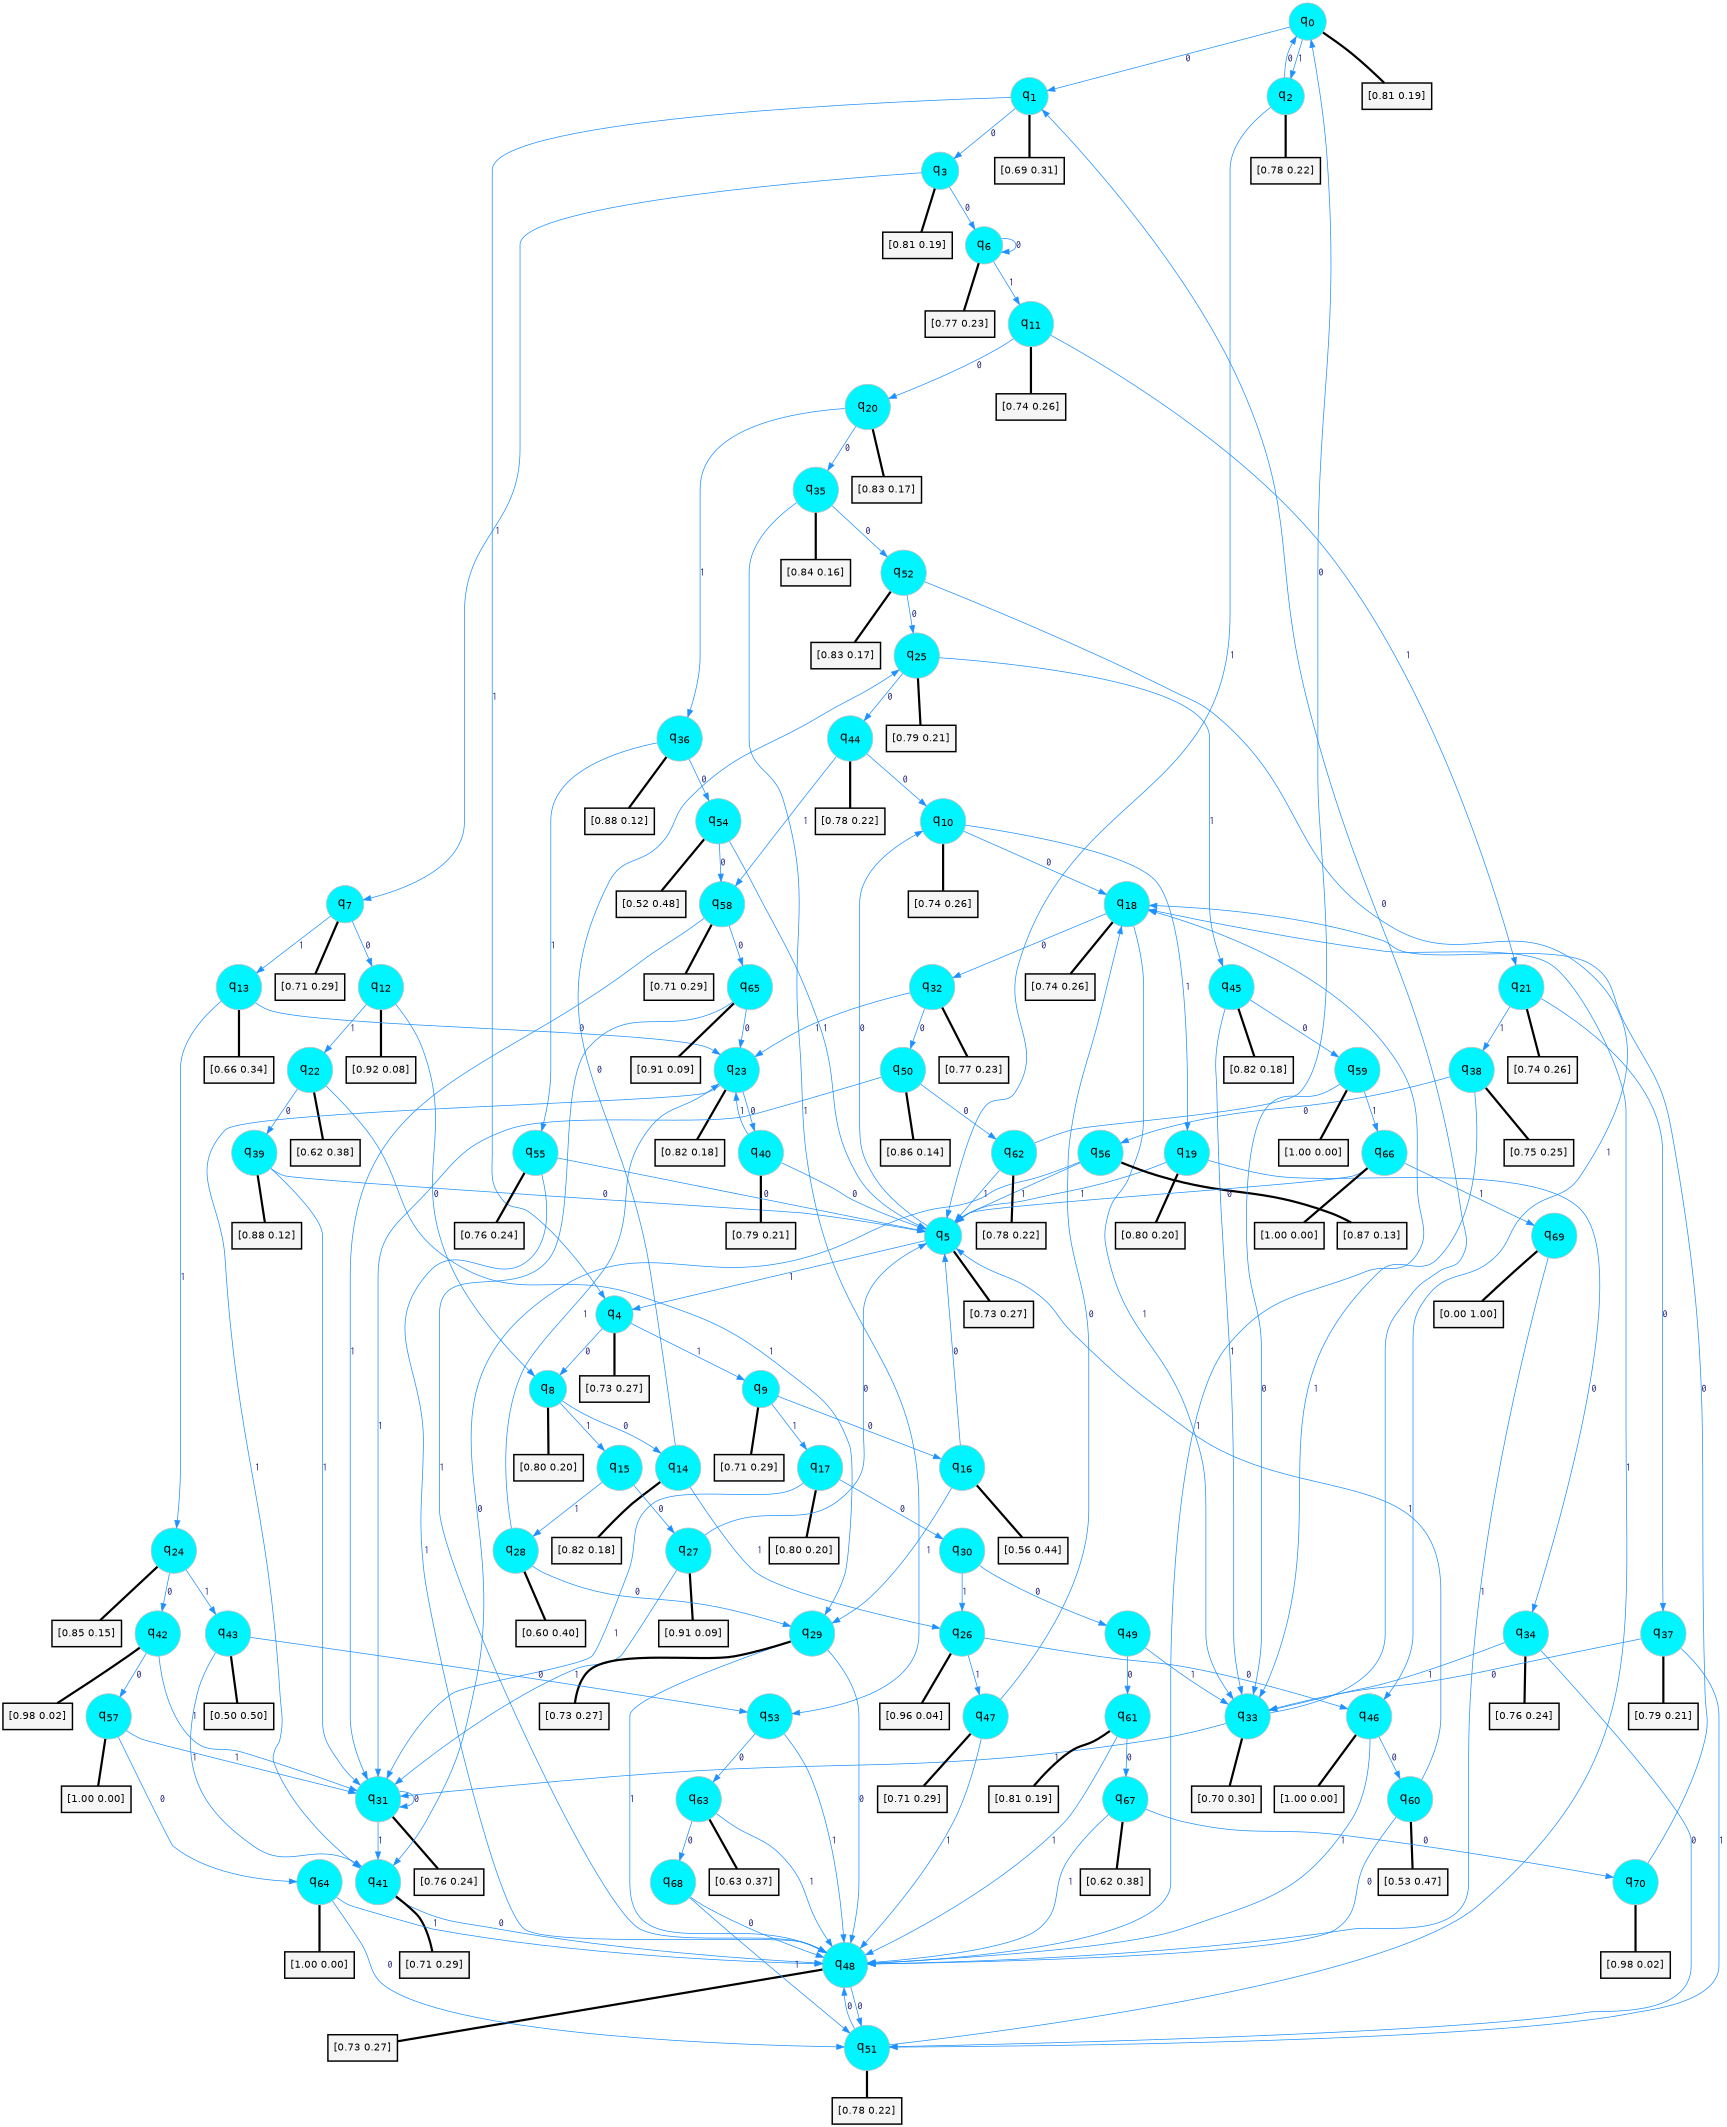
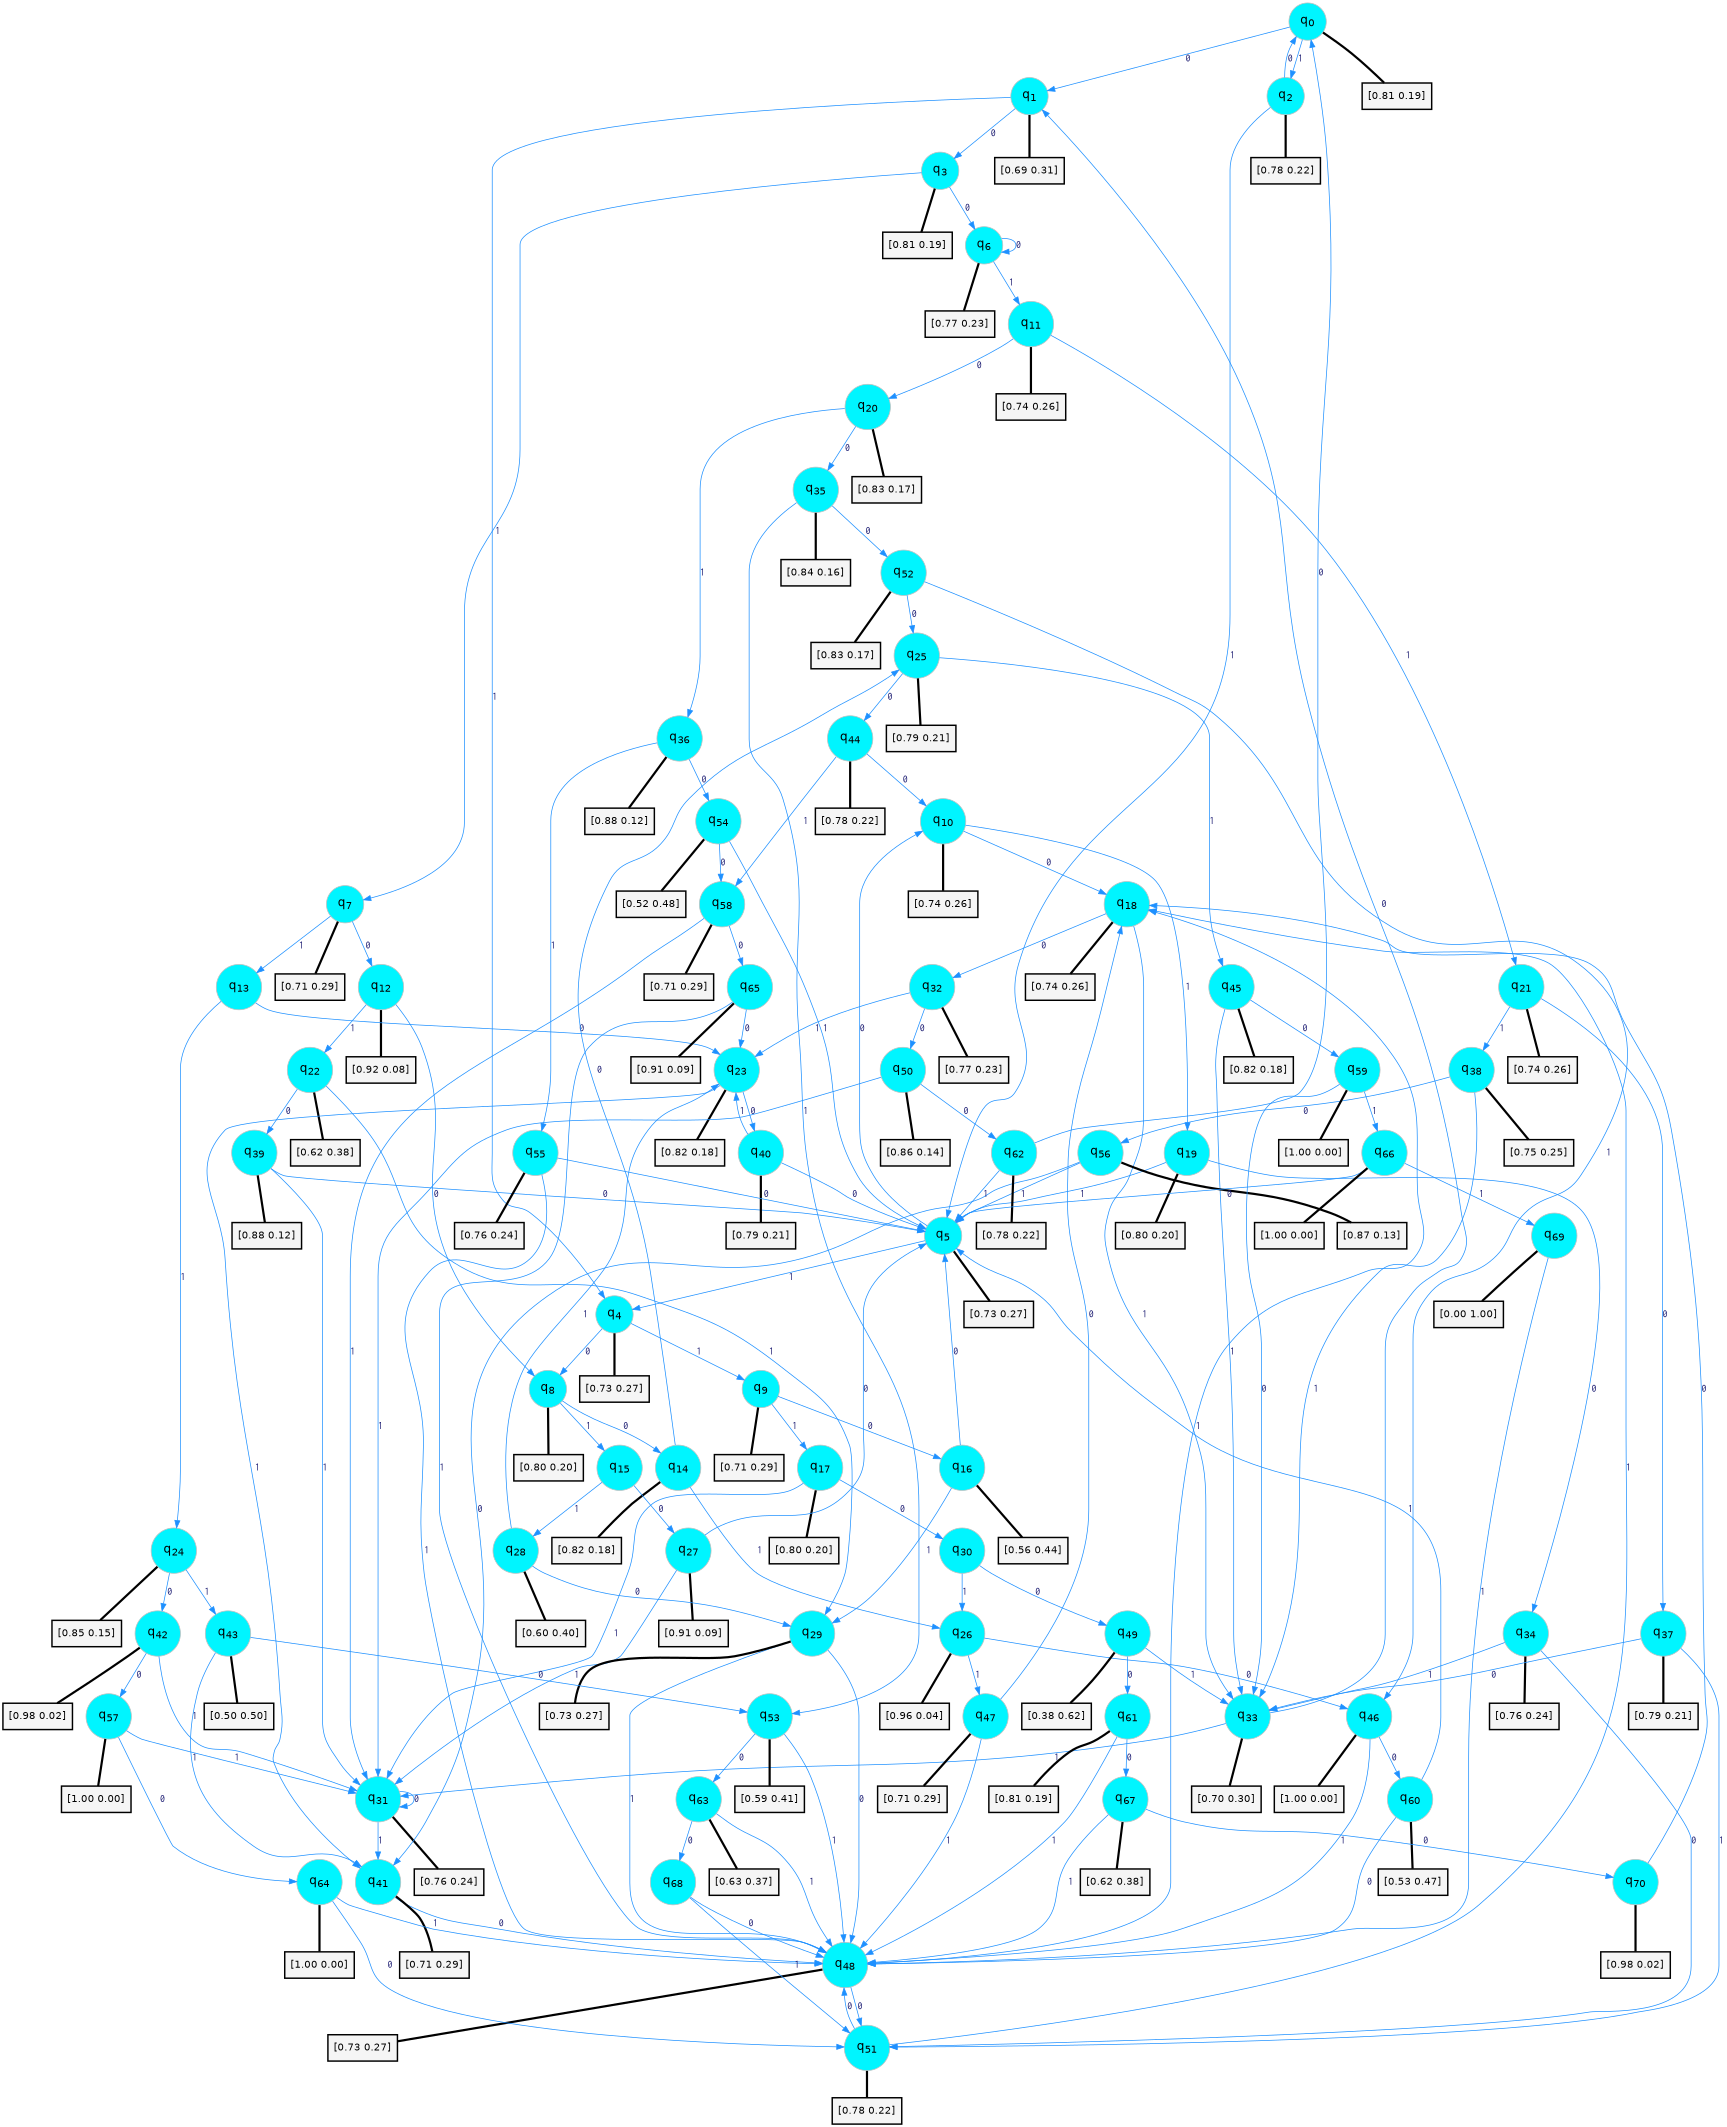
node "[0.66 0.34]": removed
node "[0.38 0.62]": added
node "[0.59 0.41]": added
